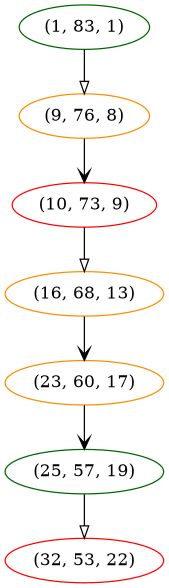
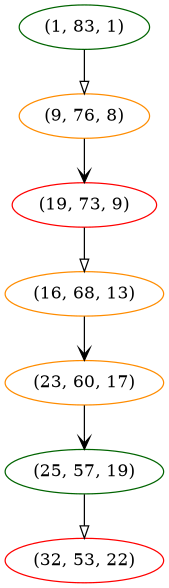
node "(10, 73, 9)": label "(10, 73, 9)" -> "(19, 73, 9)"
